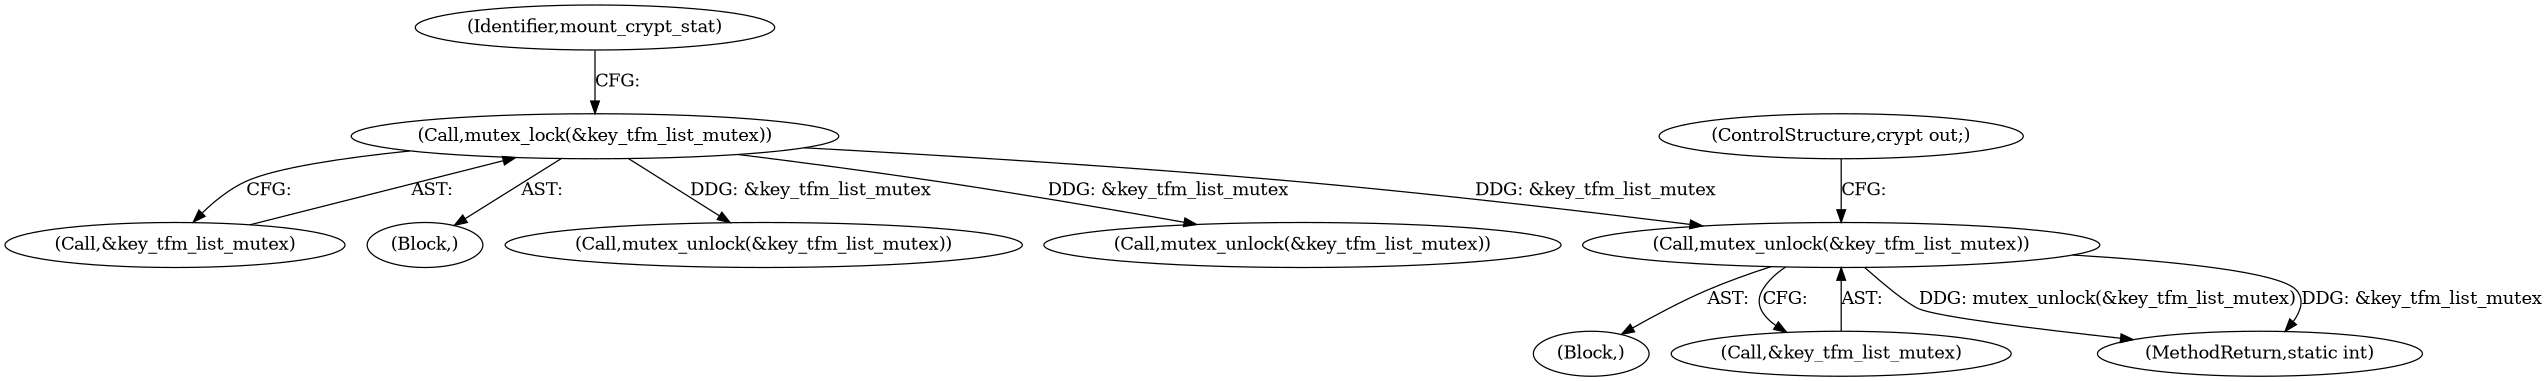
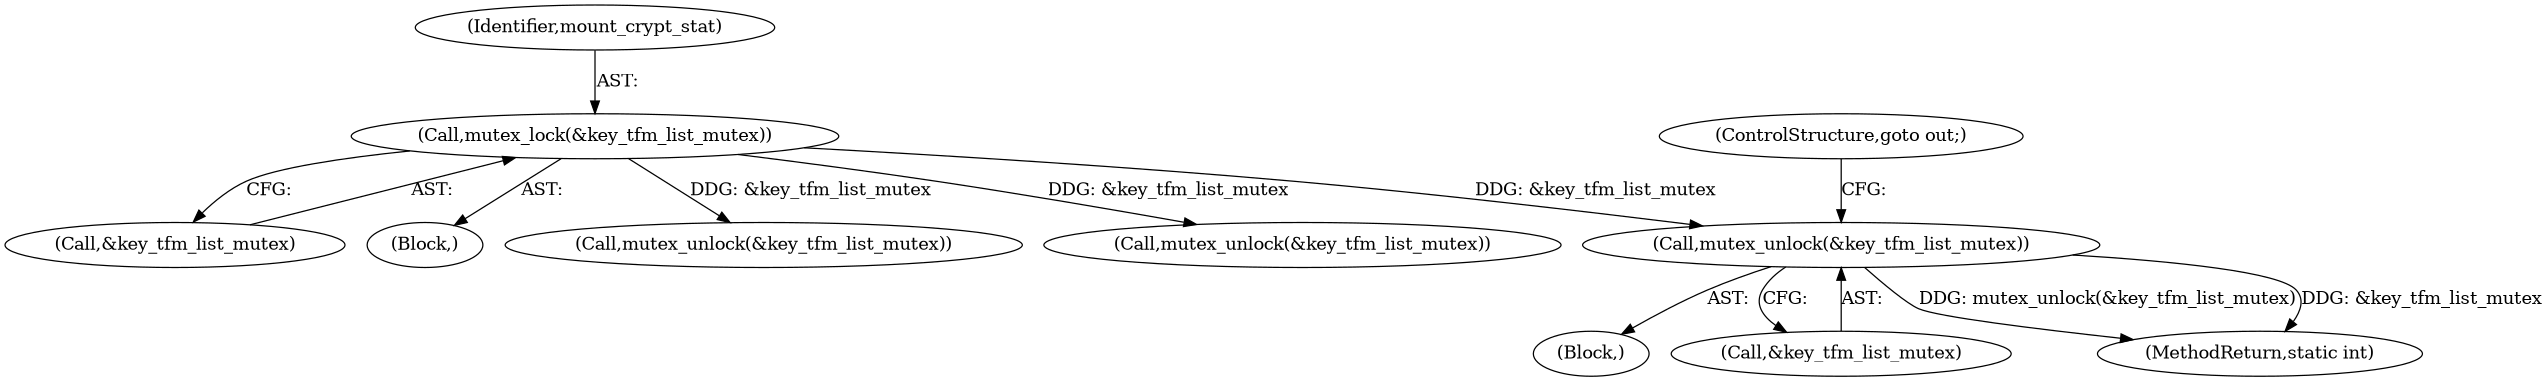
edge "(Identifier,mount_crypt_stat)" -> "(Call,mutex_lock(&key_tfm_list_mutex))": label "CFG: " -> "AST: "
node "(ControlStructure,crypt out;)": label "(ControlStructure,crypt out;)" -> "(ControlStructure,goto out;)"
